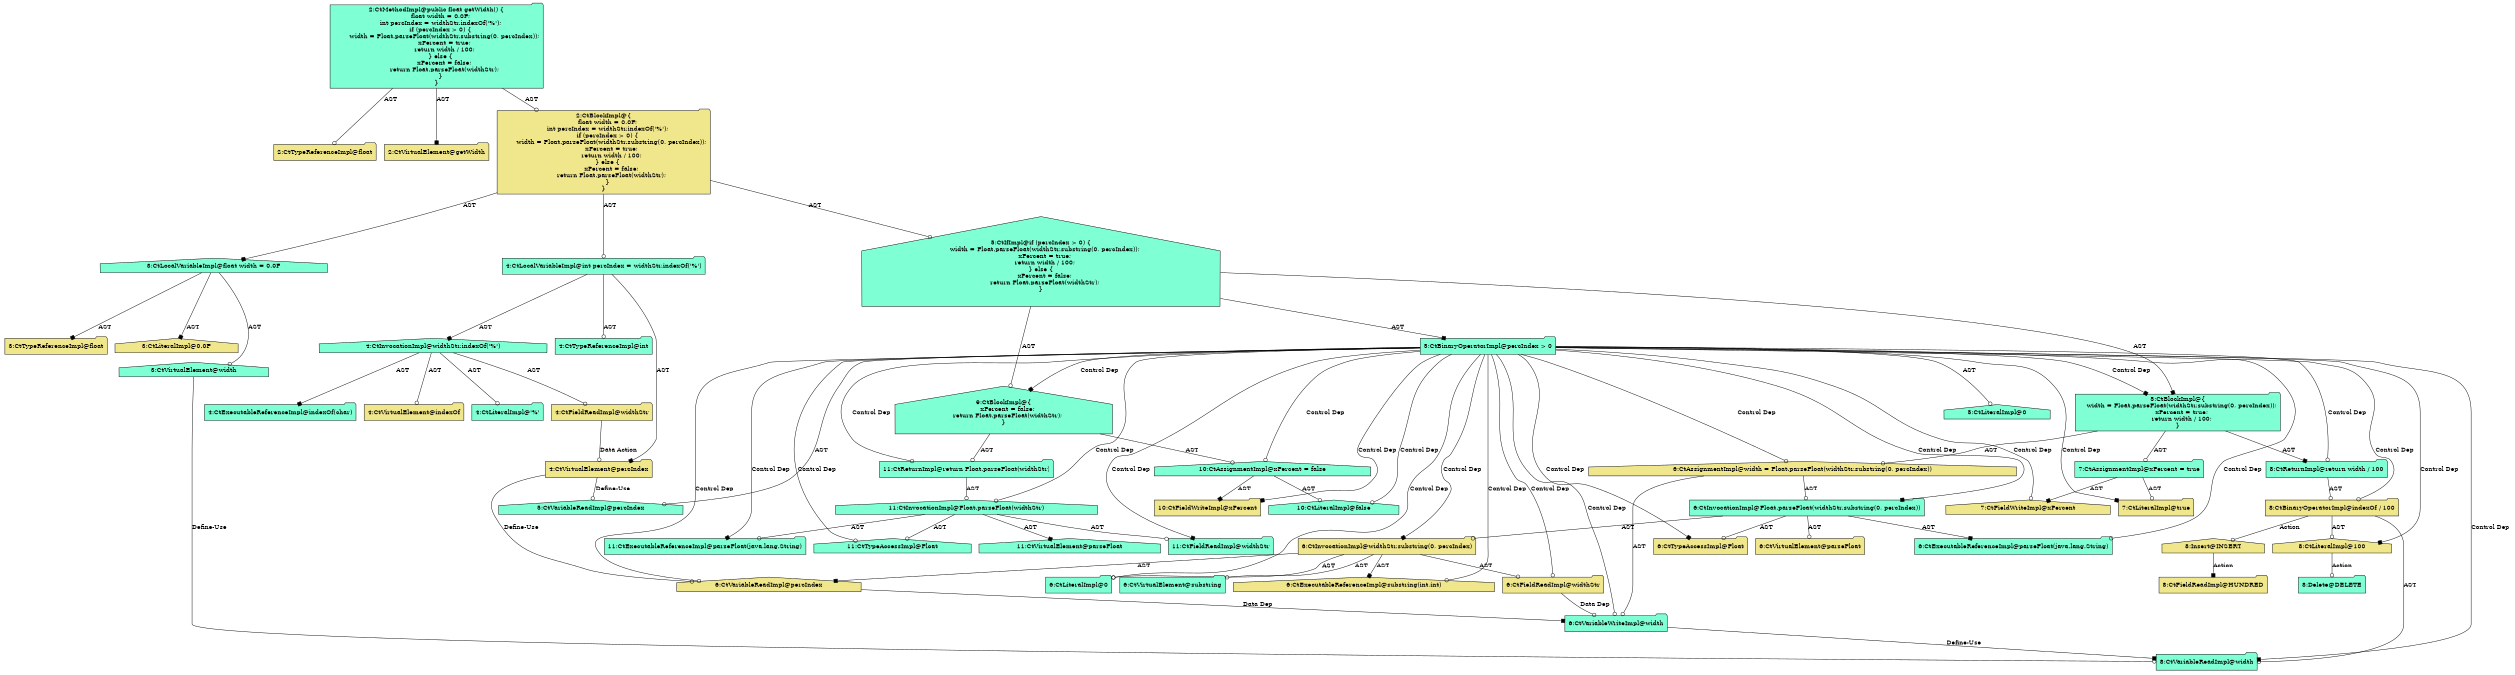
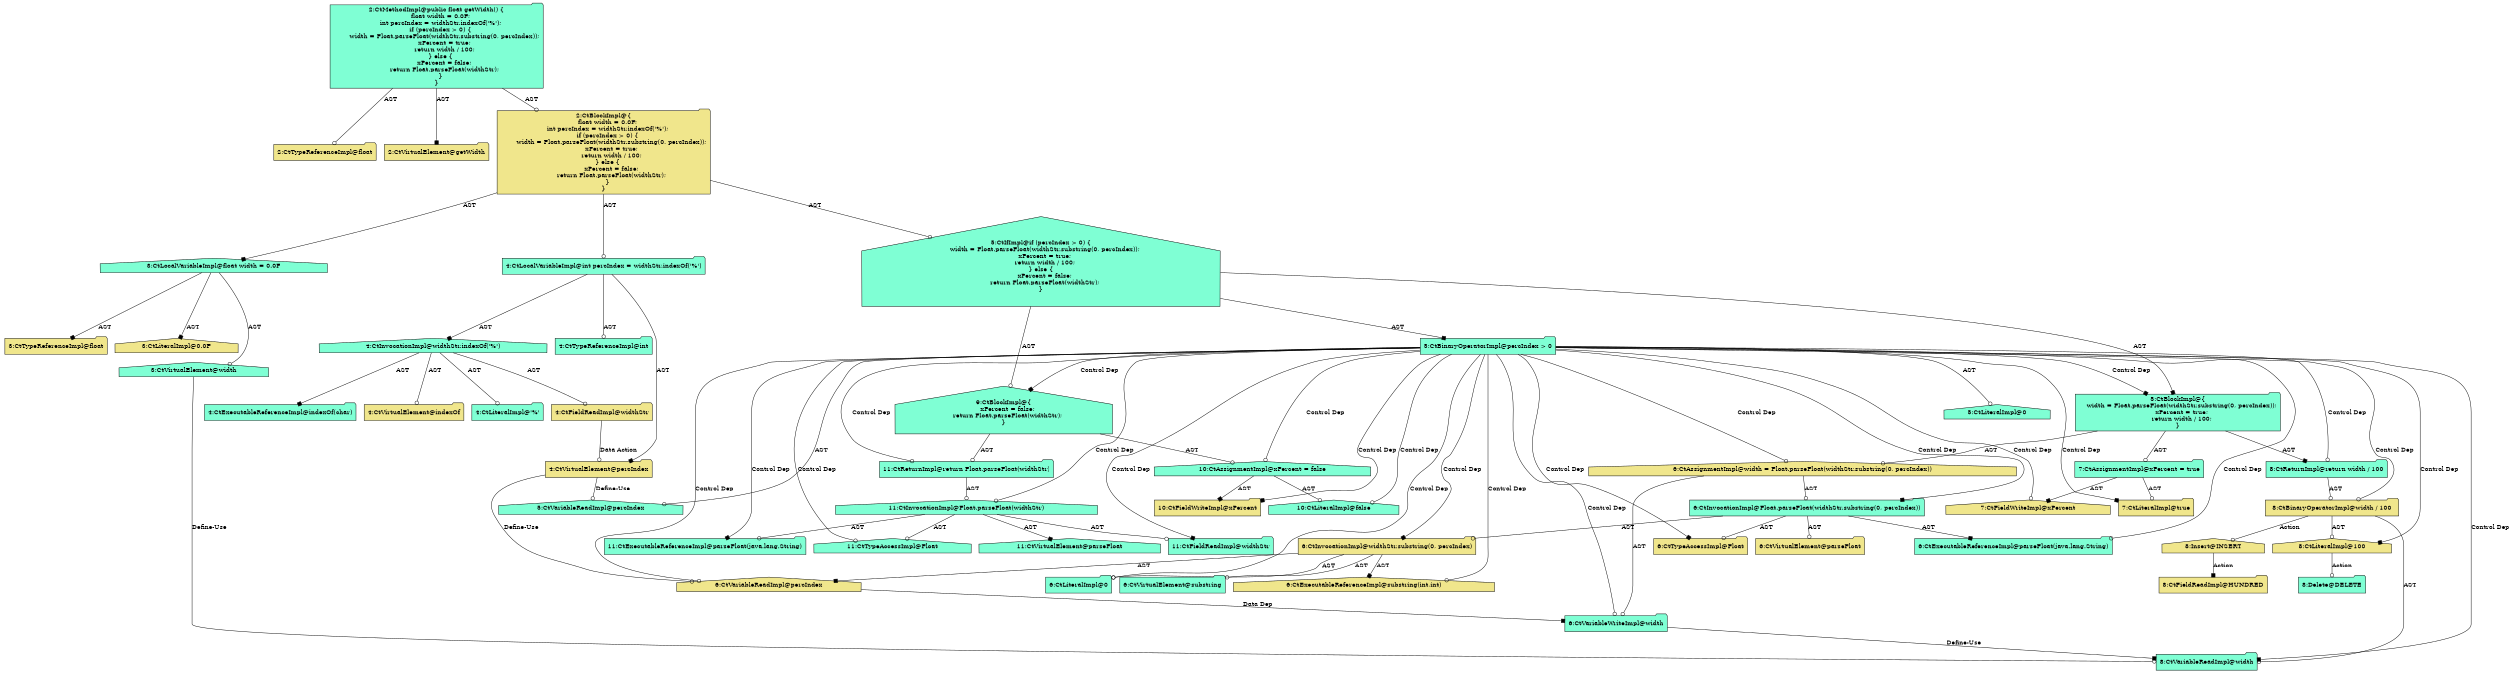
node "8:CtBinaryOperatorImpl@indexOf / 100": label "8:CtBinaryOperatorImpl@indexOf / 100" -> "8:CtBinaryOperatorImpl@width / 100"
node "6:CtFieldReadImpl@widthStr": removed
